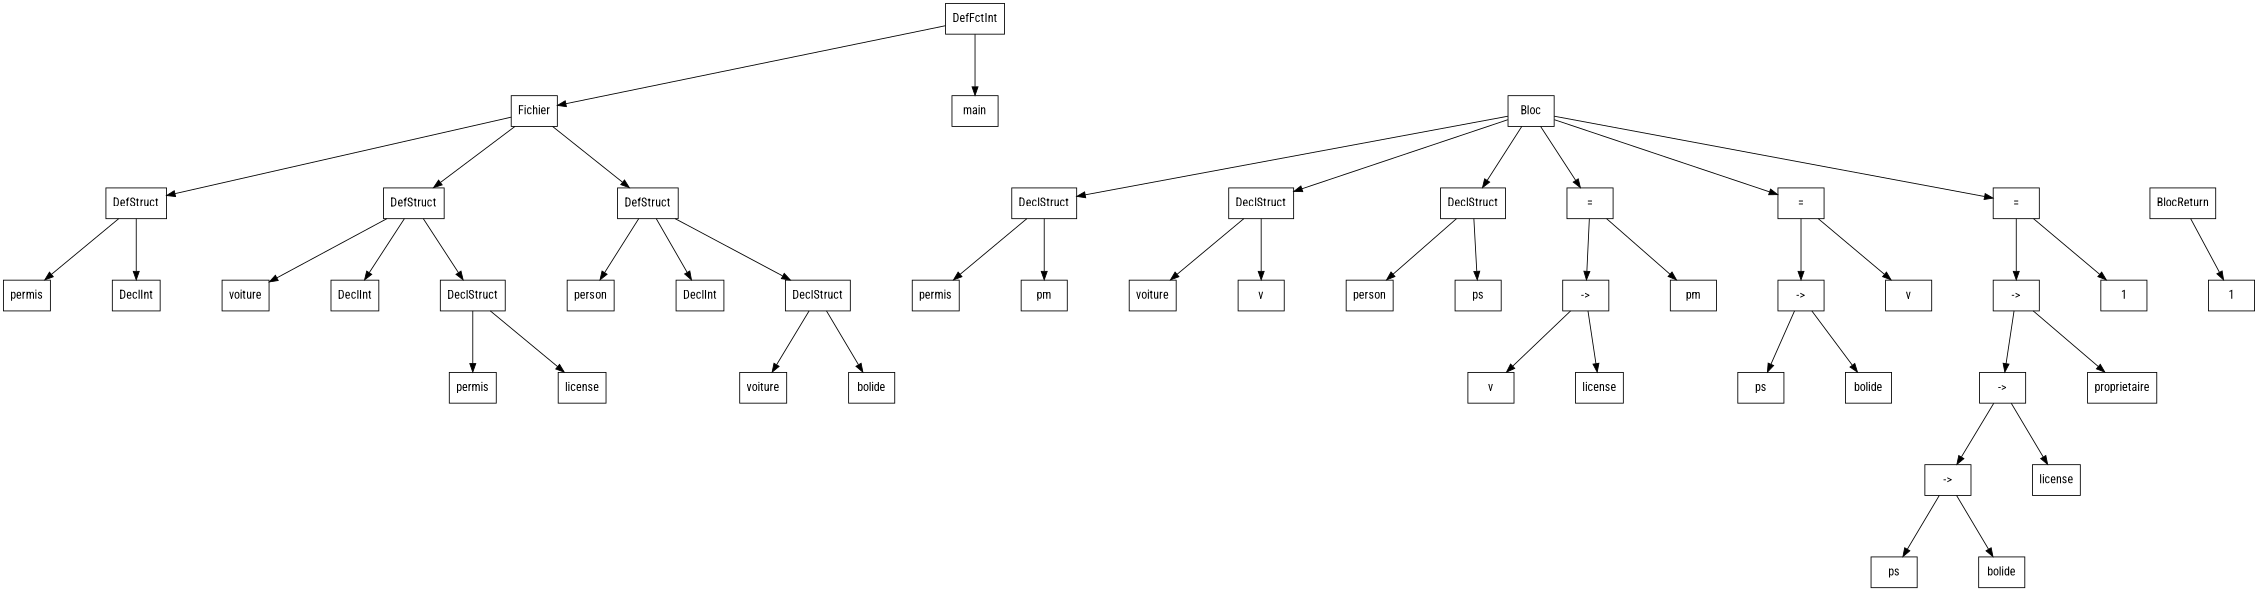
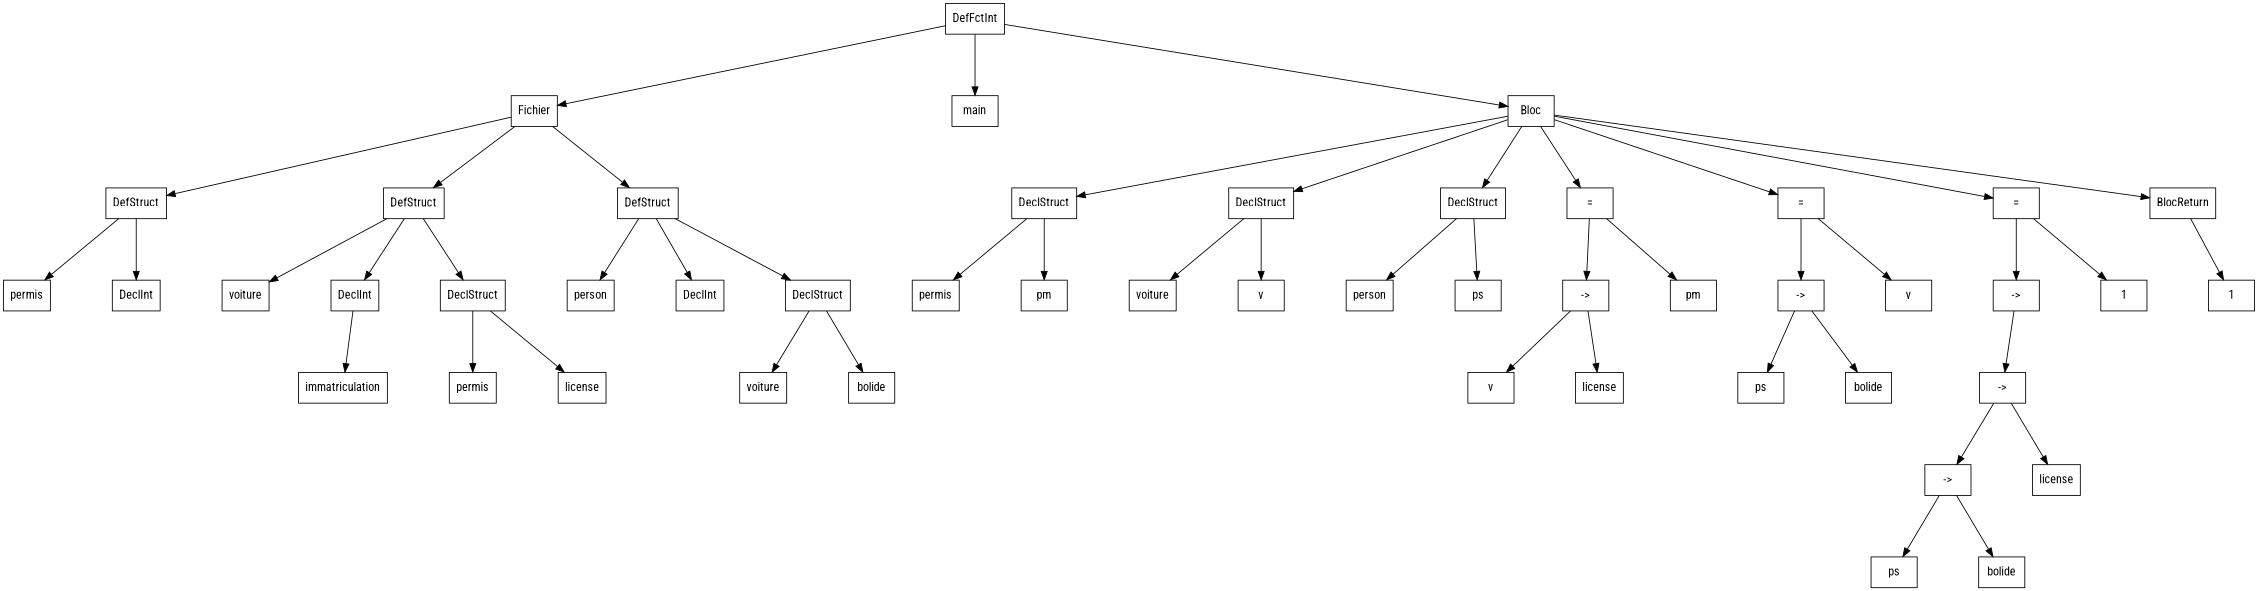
edge "DefFctInt" -> "Bloc": added
edge "Bloc" -> "BlocReturn": added
node "immatriculation": added
node "proprietaire": removed
